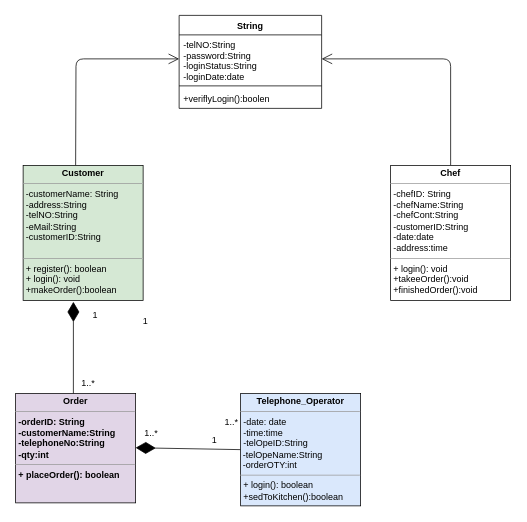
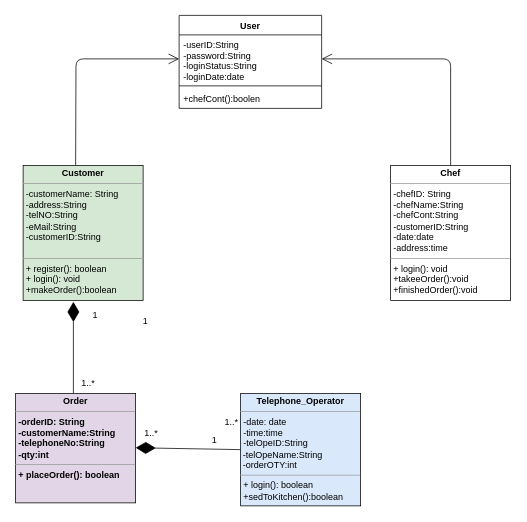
node "String": label "String" -> "User"
node "-telNO:String -password:String -loginStatus:String -loginDate:date": label "-telNO:String -password:String -loginStatus:String -loginDate:date" -> "-userID:String -password:String -loginStatus:String -loginDate:date"
node "+veriflyLogin():boolen": label "+veriflyLogin():boolen" -> "+chefCont():boolen"
